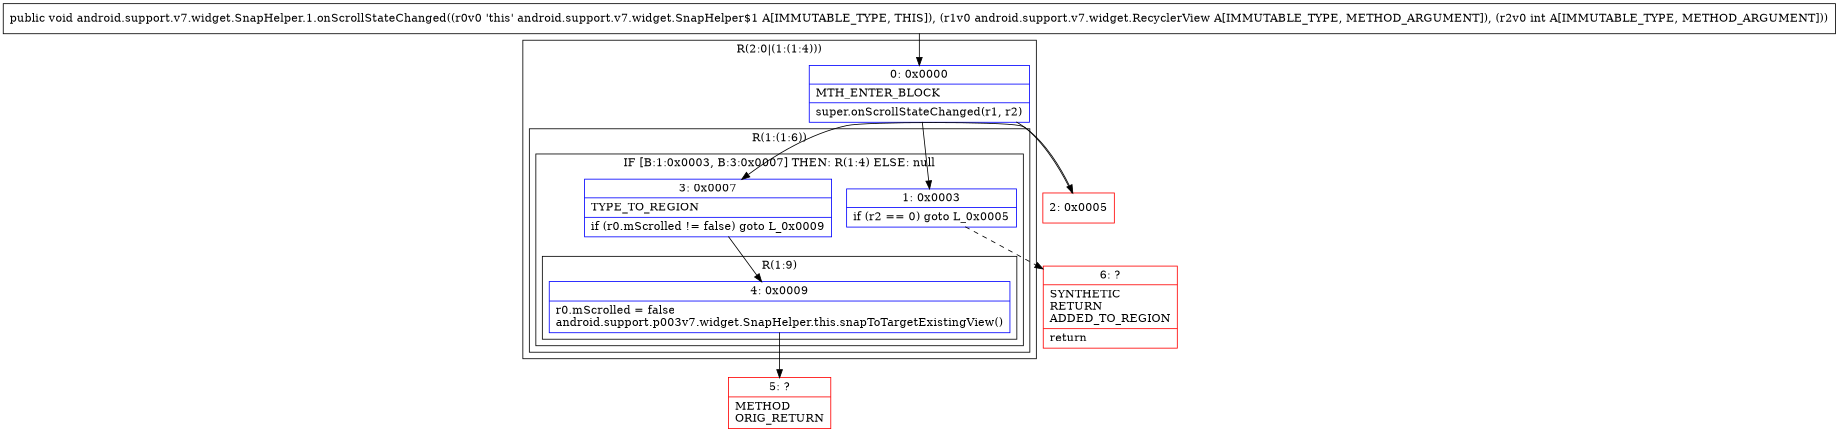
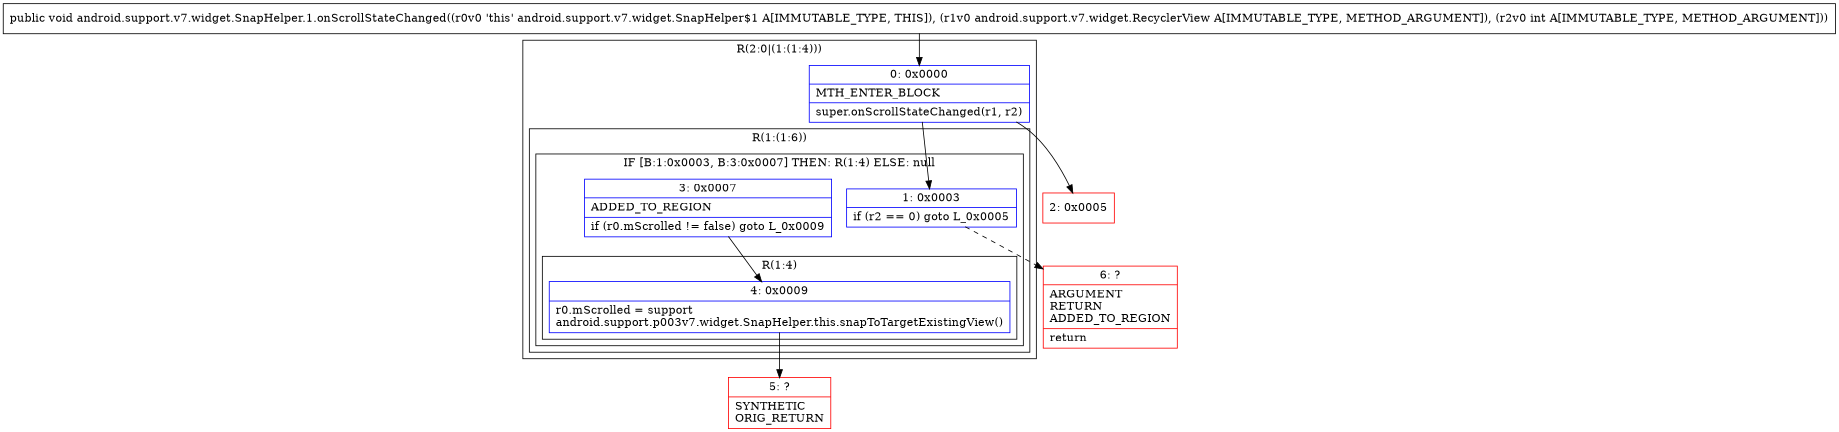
edge "2: 0x0005" -> "3: 0x0007": removed
node "3: 0x0007": text "TYPE_TO_REGION" -> "ADDED_TO_REGION"
cluster "R(1:9)": label "R(1:9)" -> "R(1:4)"
node "6: ?": text "SYNTHETIC" -> "ARGUMENT"
node "4: 0x0009": text "r0.mScrolled = false" -> "r0.mScrolled = support"
node "5: ?": text "METHOD" -> "SYNTHETIC"
